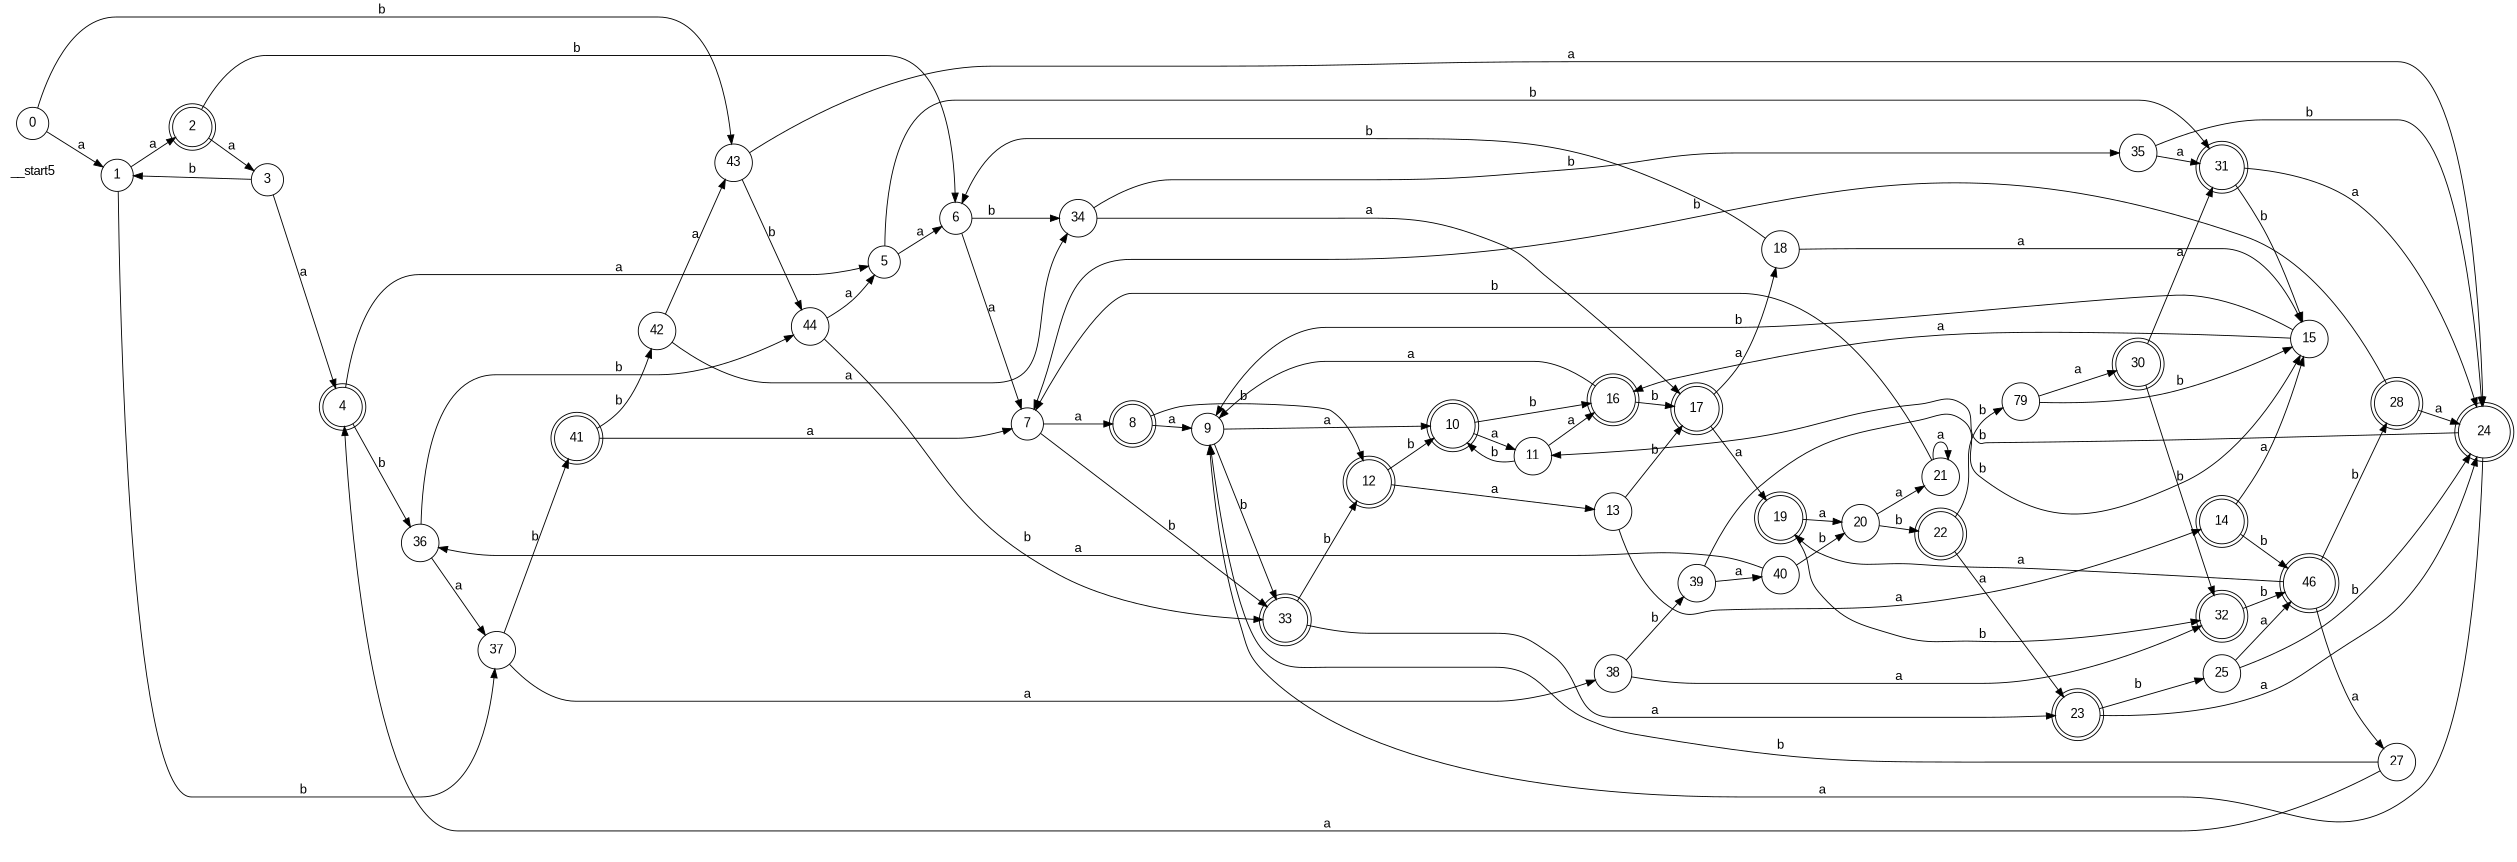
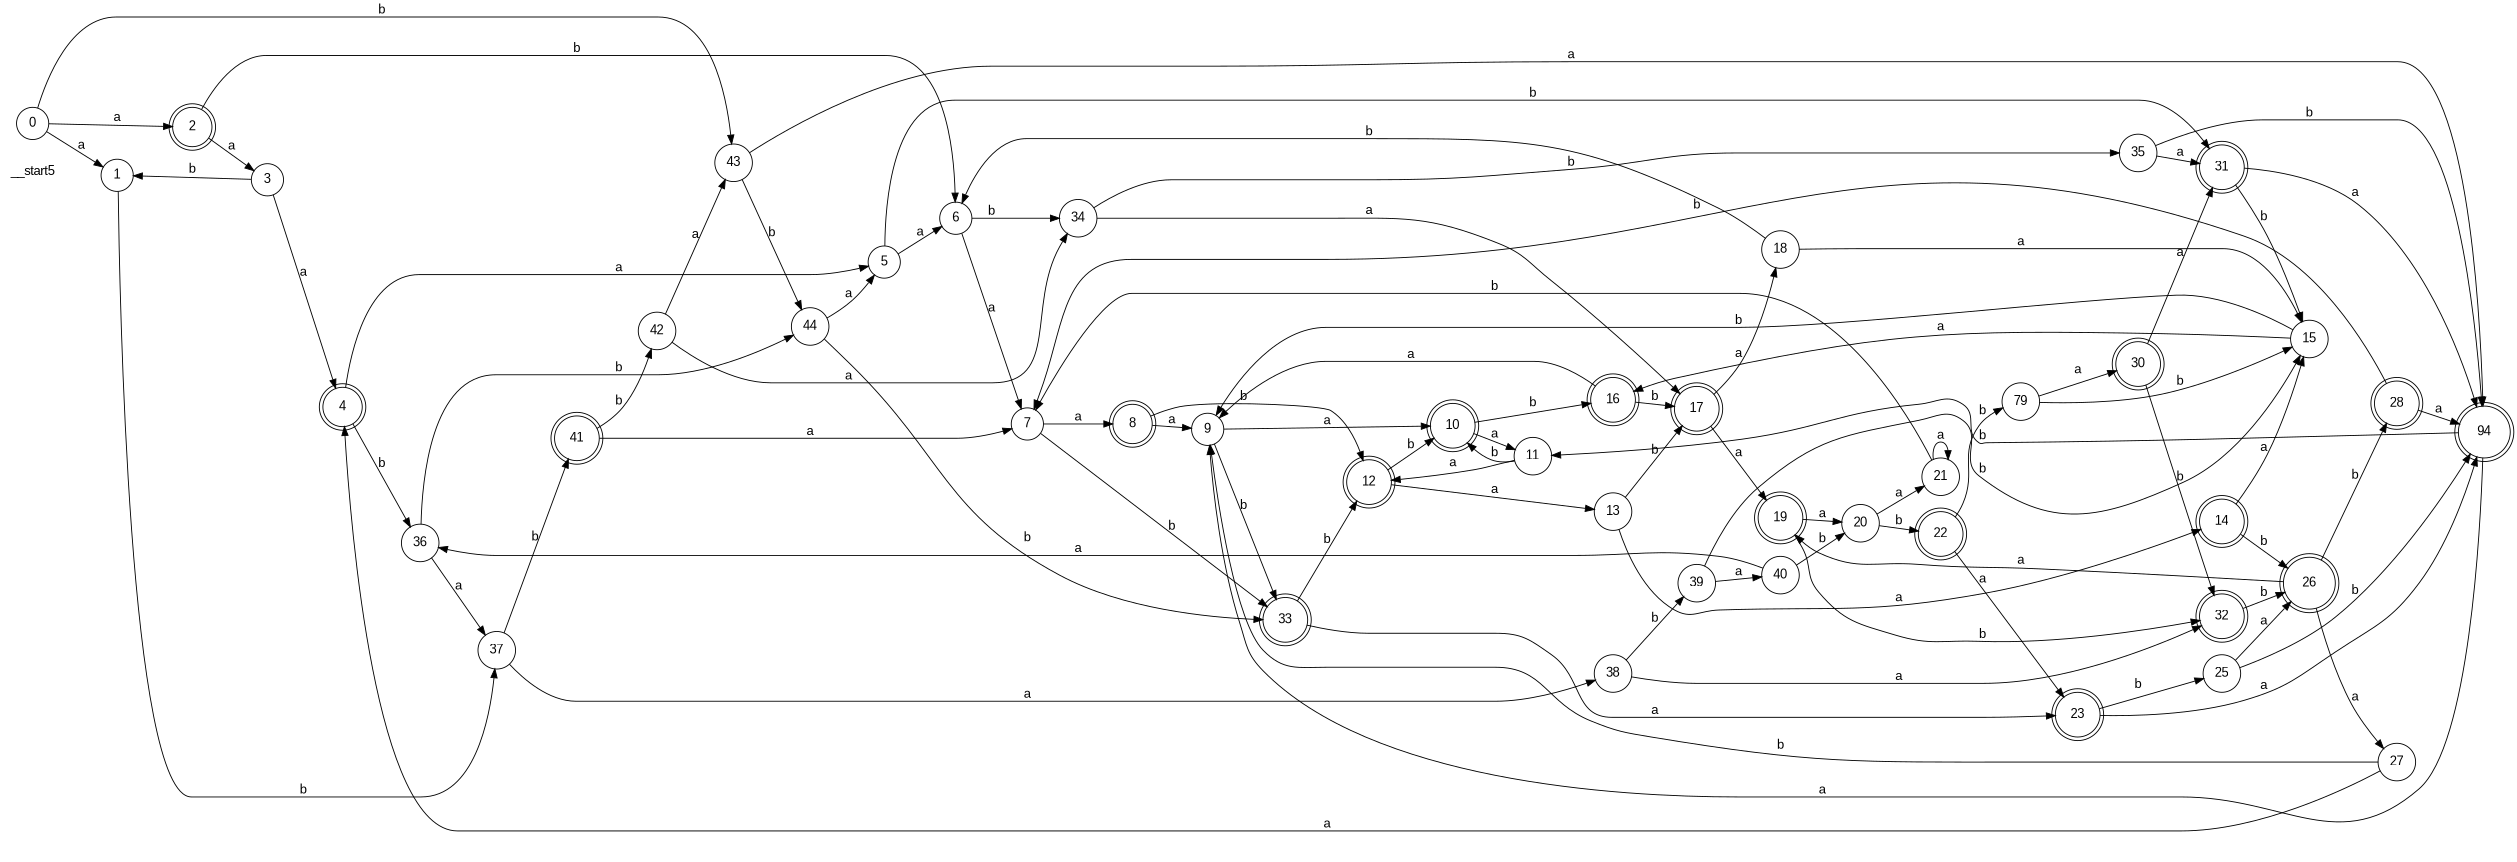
edge "1" -> "2": now "0" -> "2"
edge "11" -> "16": now "11" -> "12"
node "24": label "24" -> "94"
node "46": label "46" -> "26"
